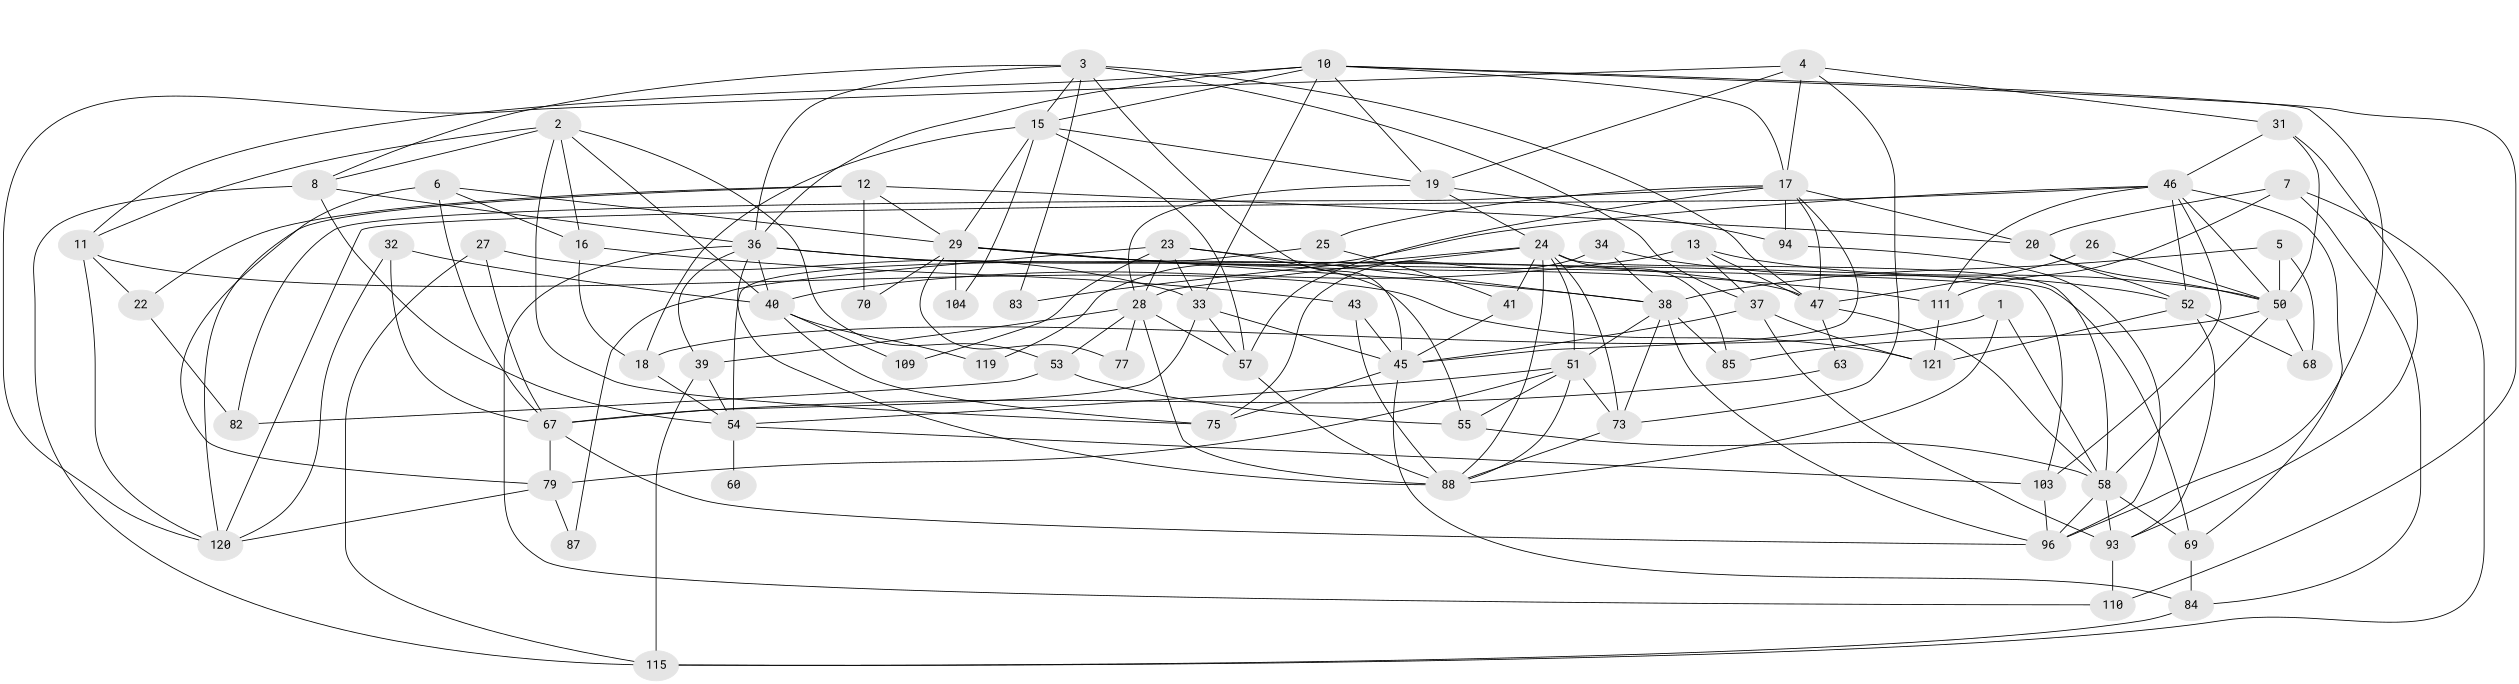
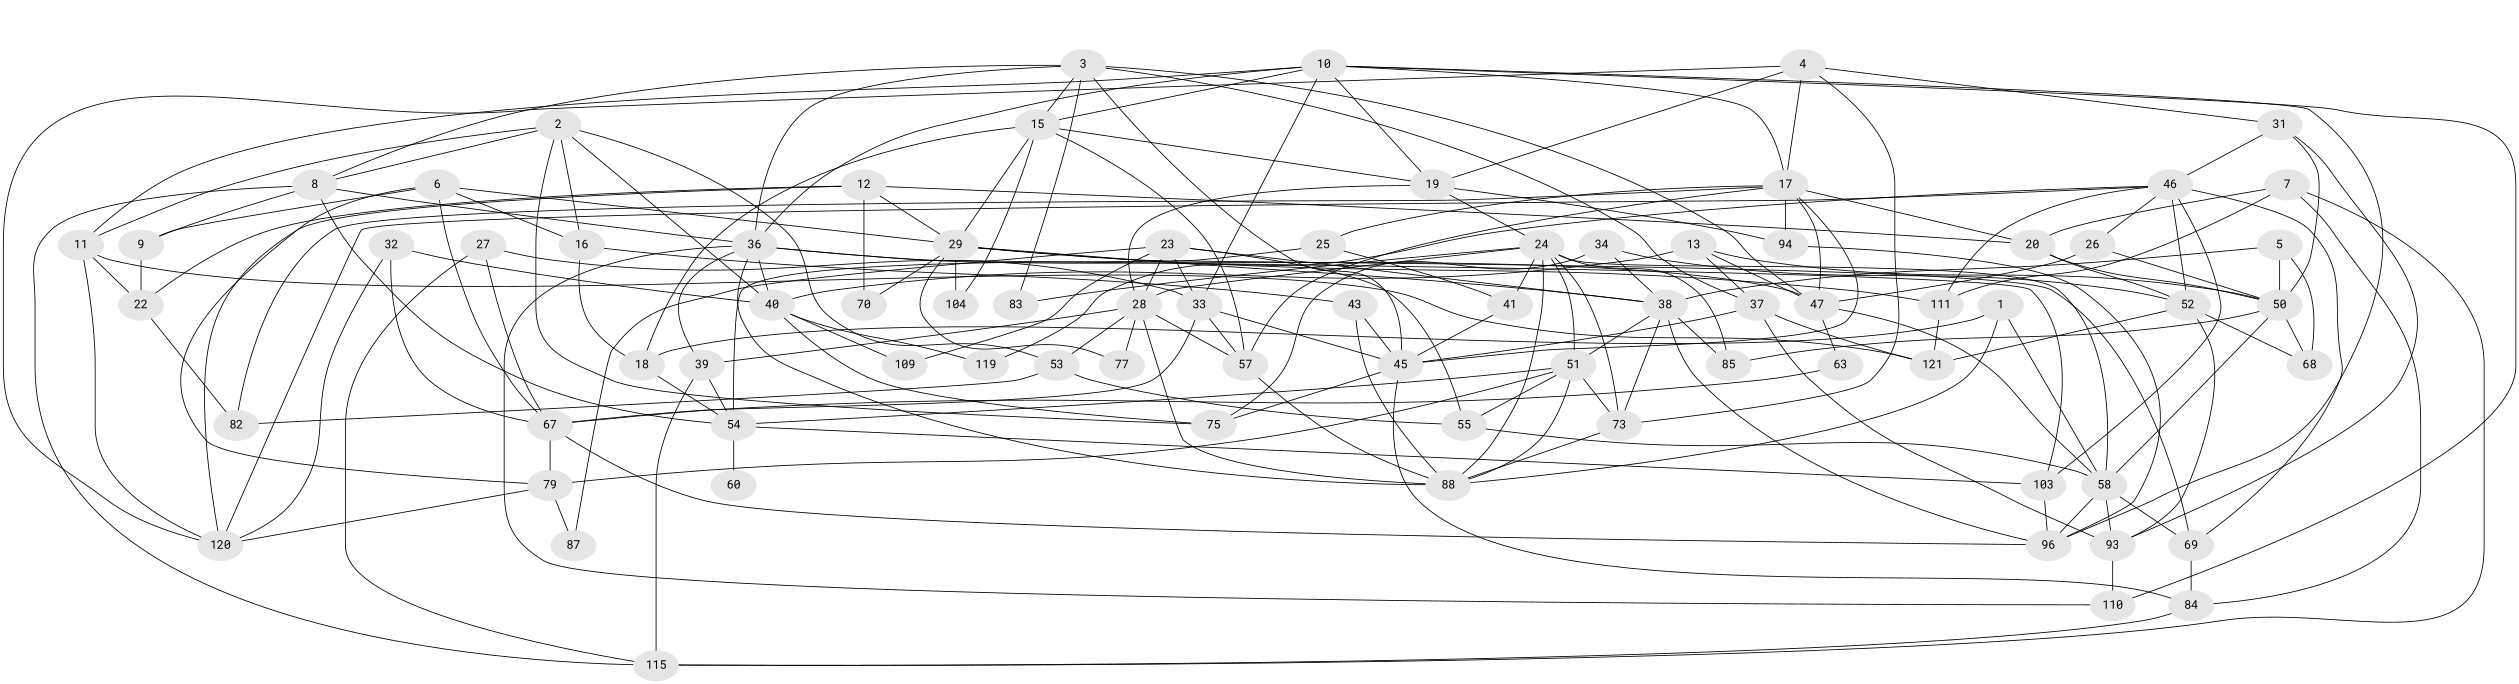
edge "46" -- "50": now "46" -- "26"
node "9": added
